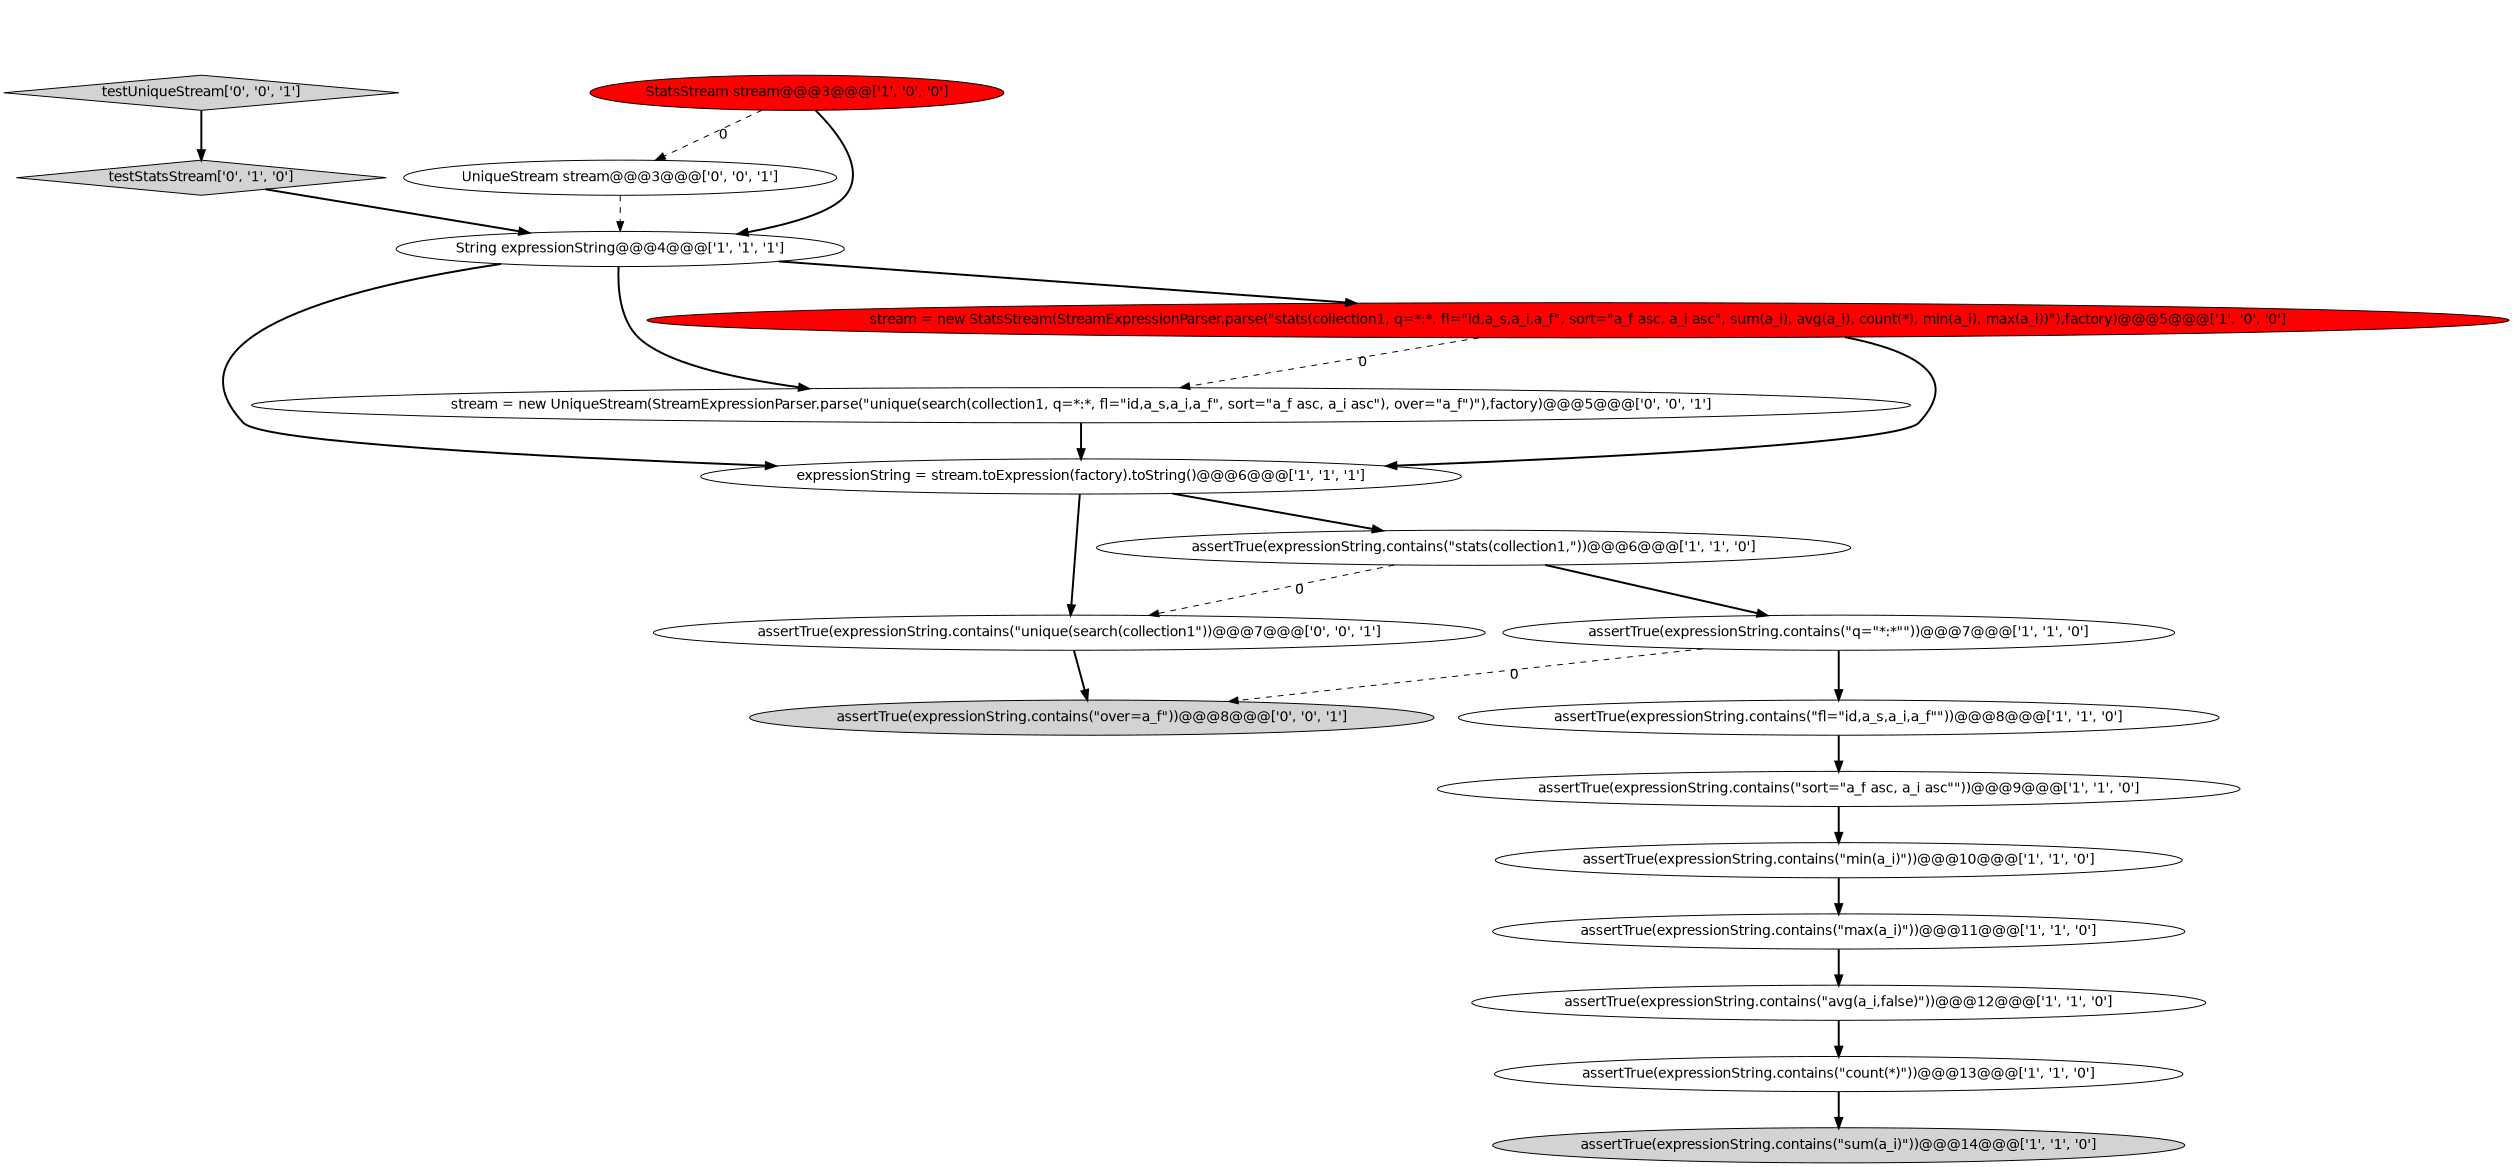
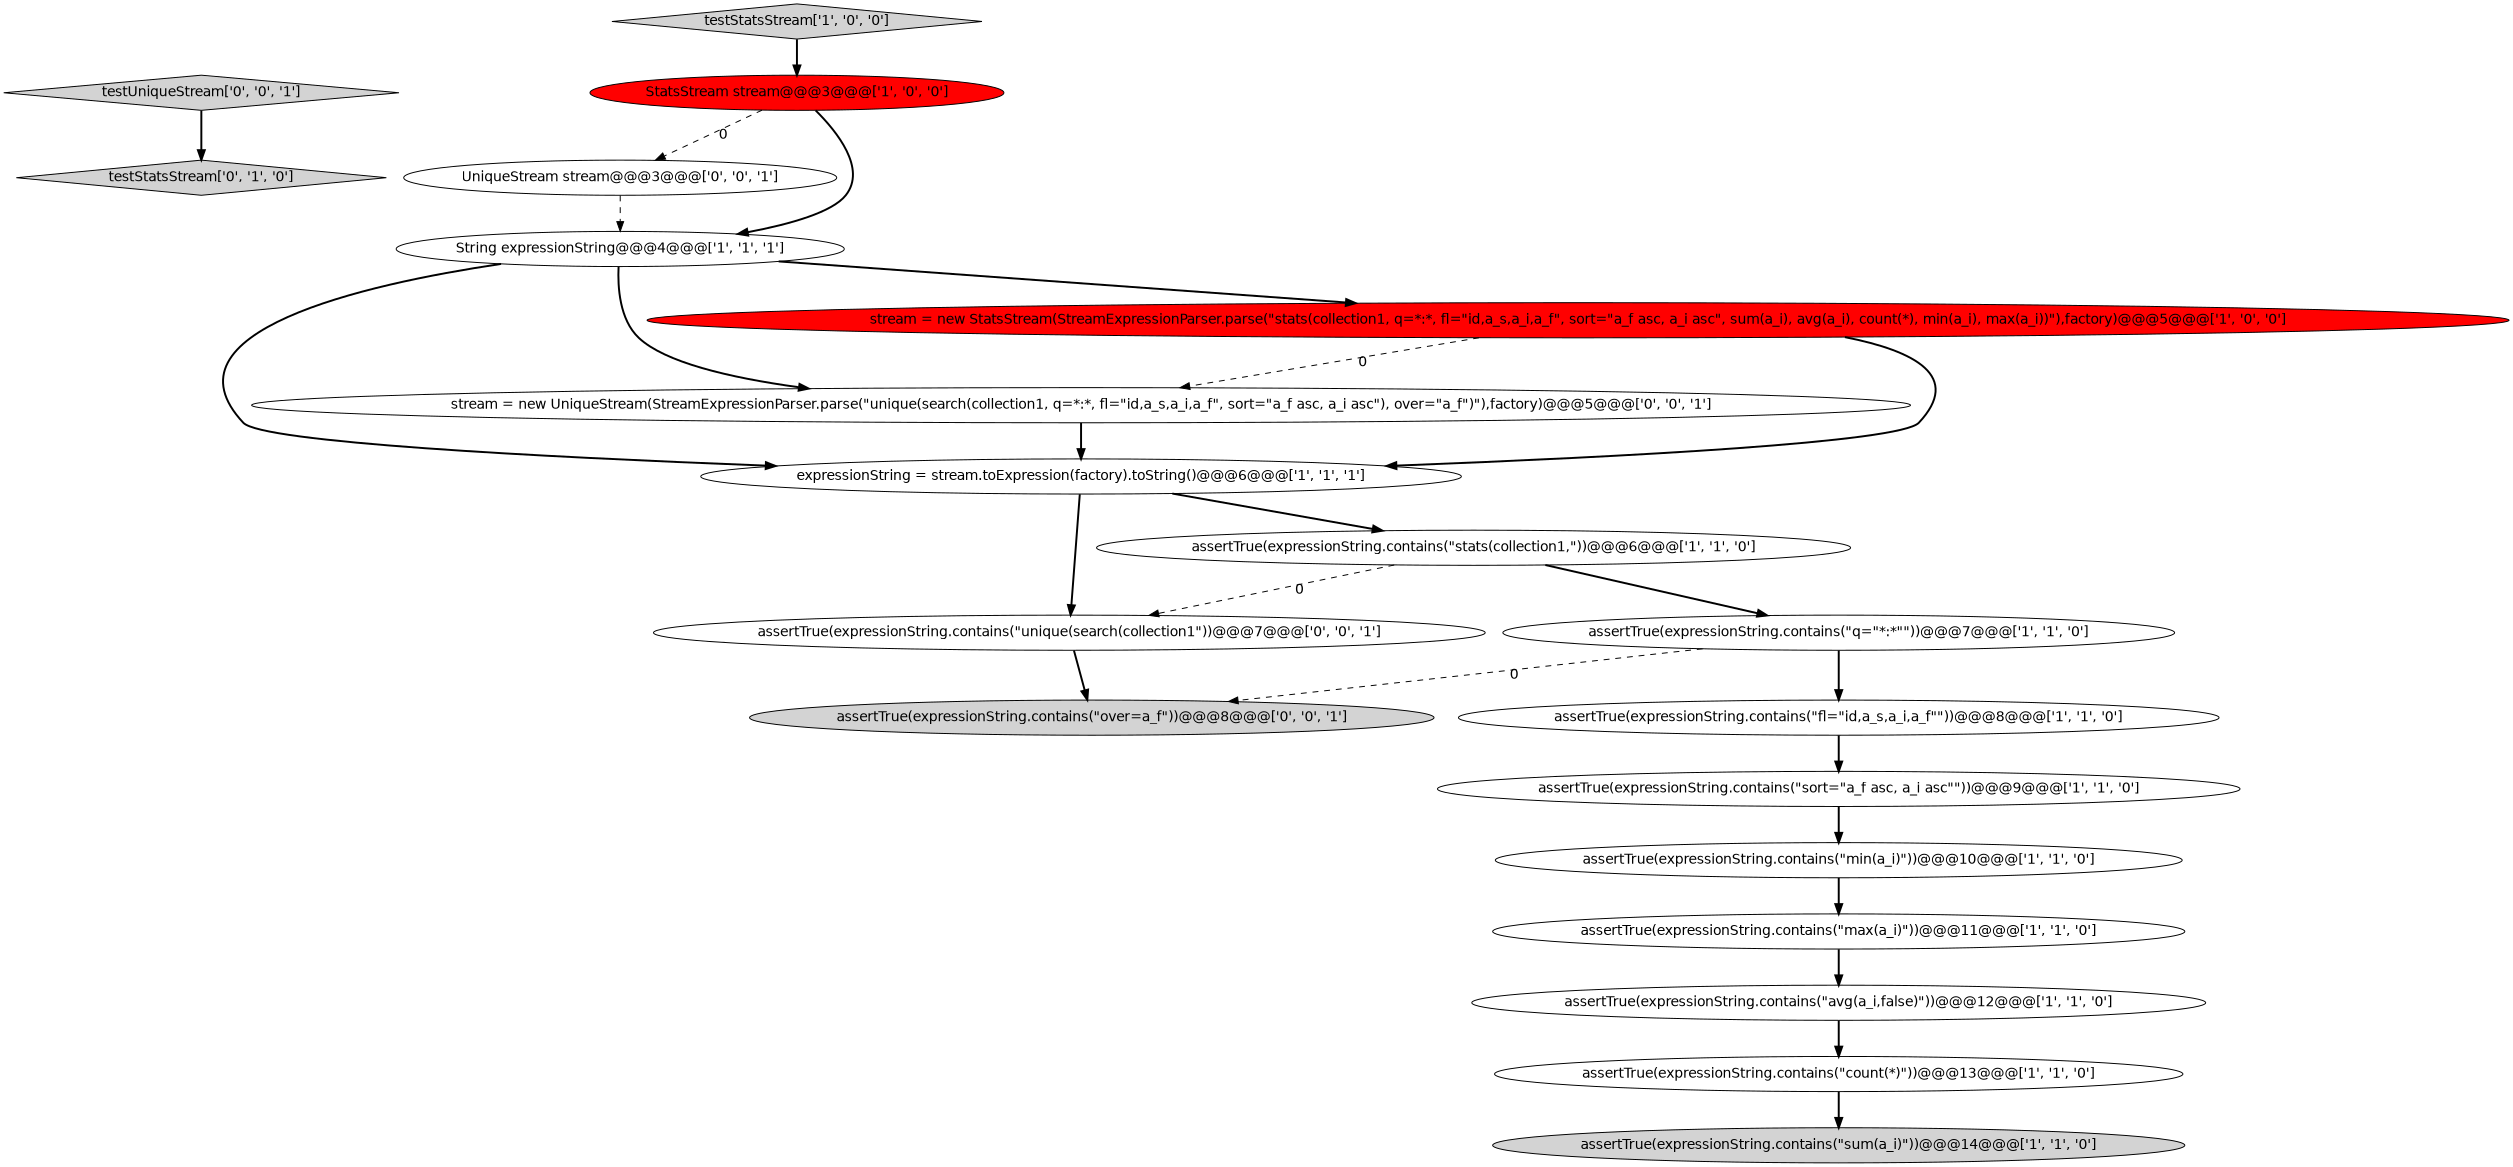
node "testStatsStream['1', '0', '0']": added
edge "testStatsStream['0', '1', '0']" -> "String expressionString@@@4@@@['1', '1', '1']": removed
